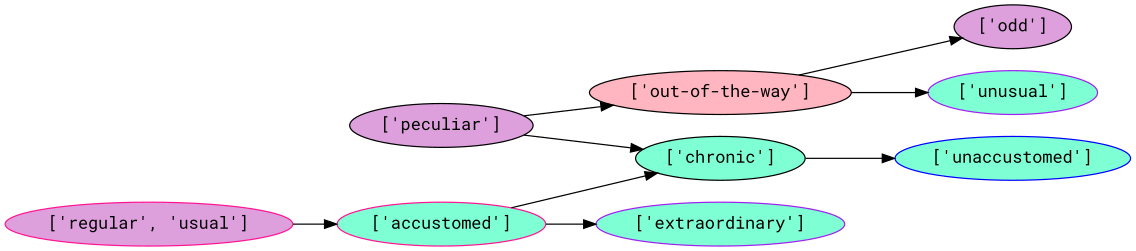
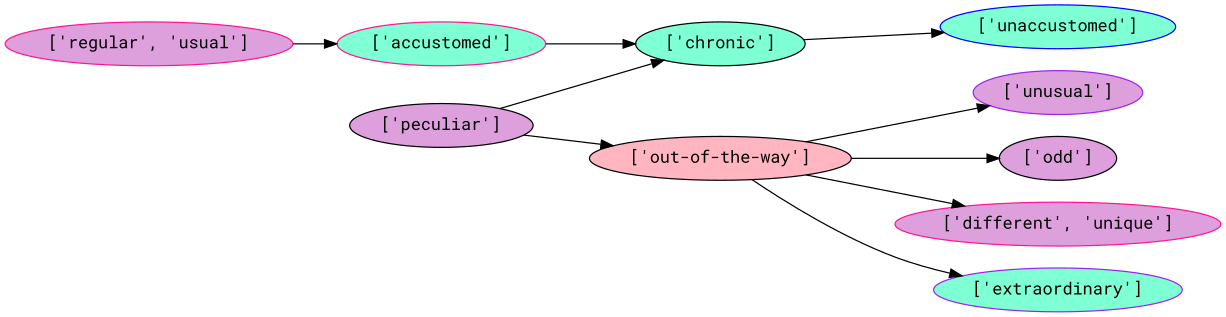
node "['unusual']": fillcolor aquamarine -> plum
edge "['accustomed']" -> "['extraordinary']": now "['out-of-the-way']" -> "['extraordinary']"
node "['different', 'unique']": added
